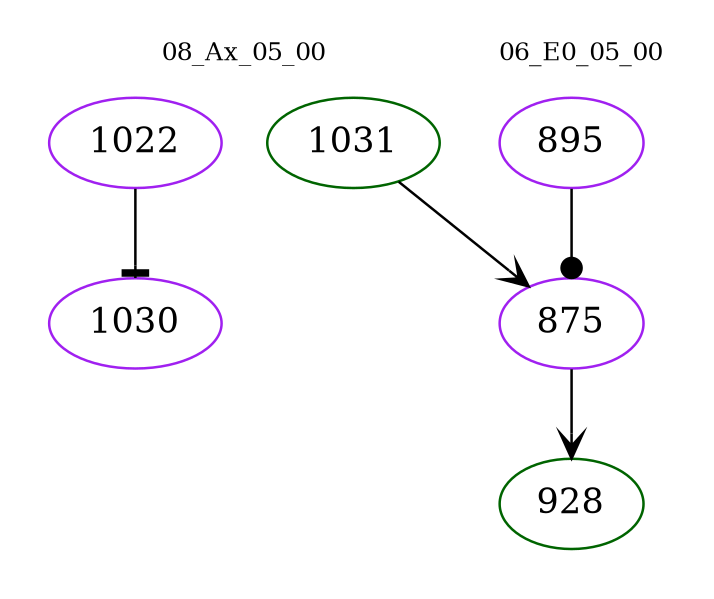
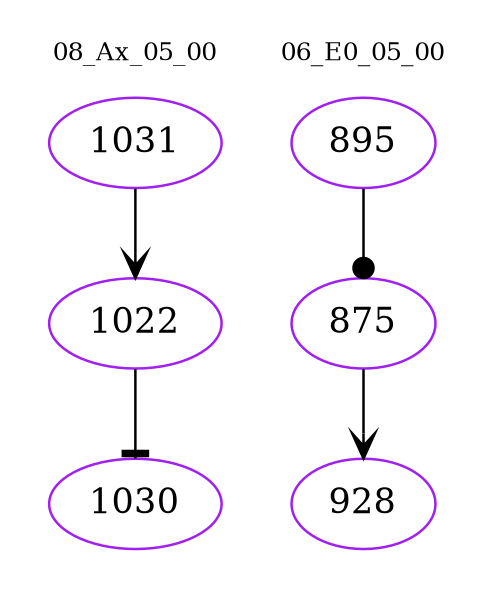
node "1031": color darkgreen -> purple
edge "1031" -> "875": now "1031" -> "1022"
node "928": color darkgreen -> purple
